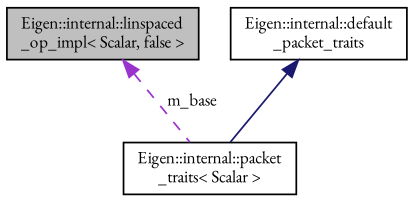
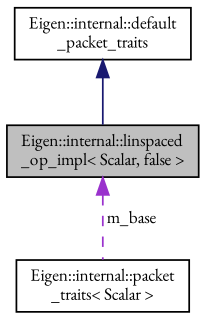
edge "Eigen::internal::packet _traits< Scalar >" -> "Eigen::internal::default _packet_traits": now "Eigen::internal::linspaced _op_impl< Scalar, false >" -> "Eigen::internal::default _packet_traits"
